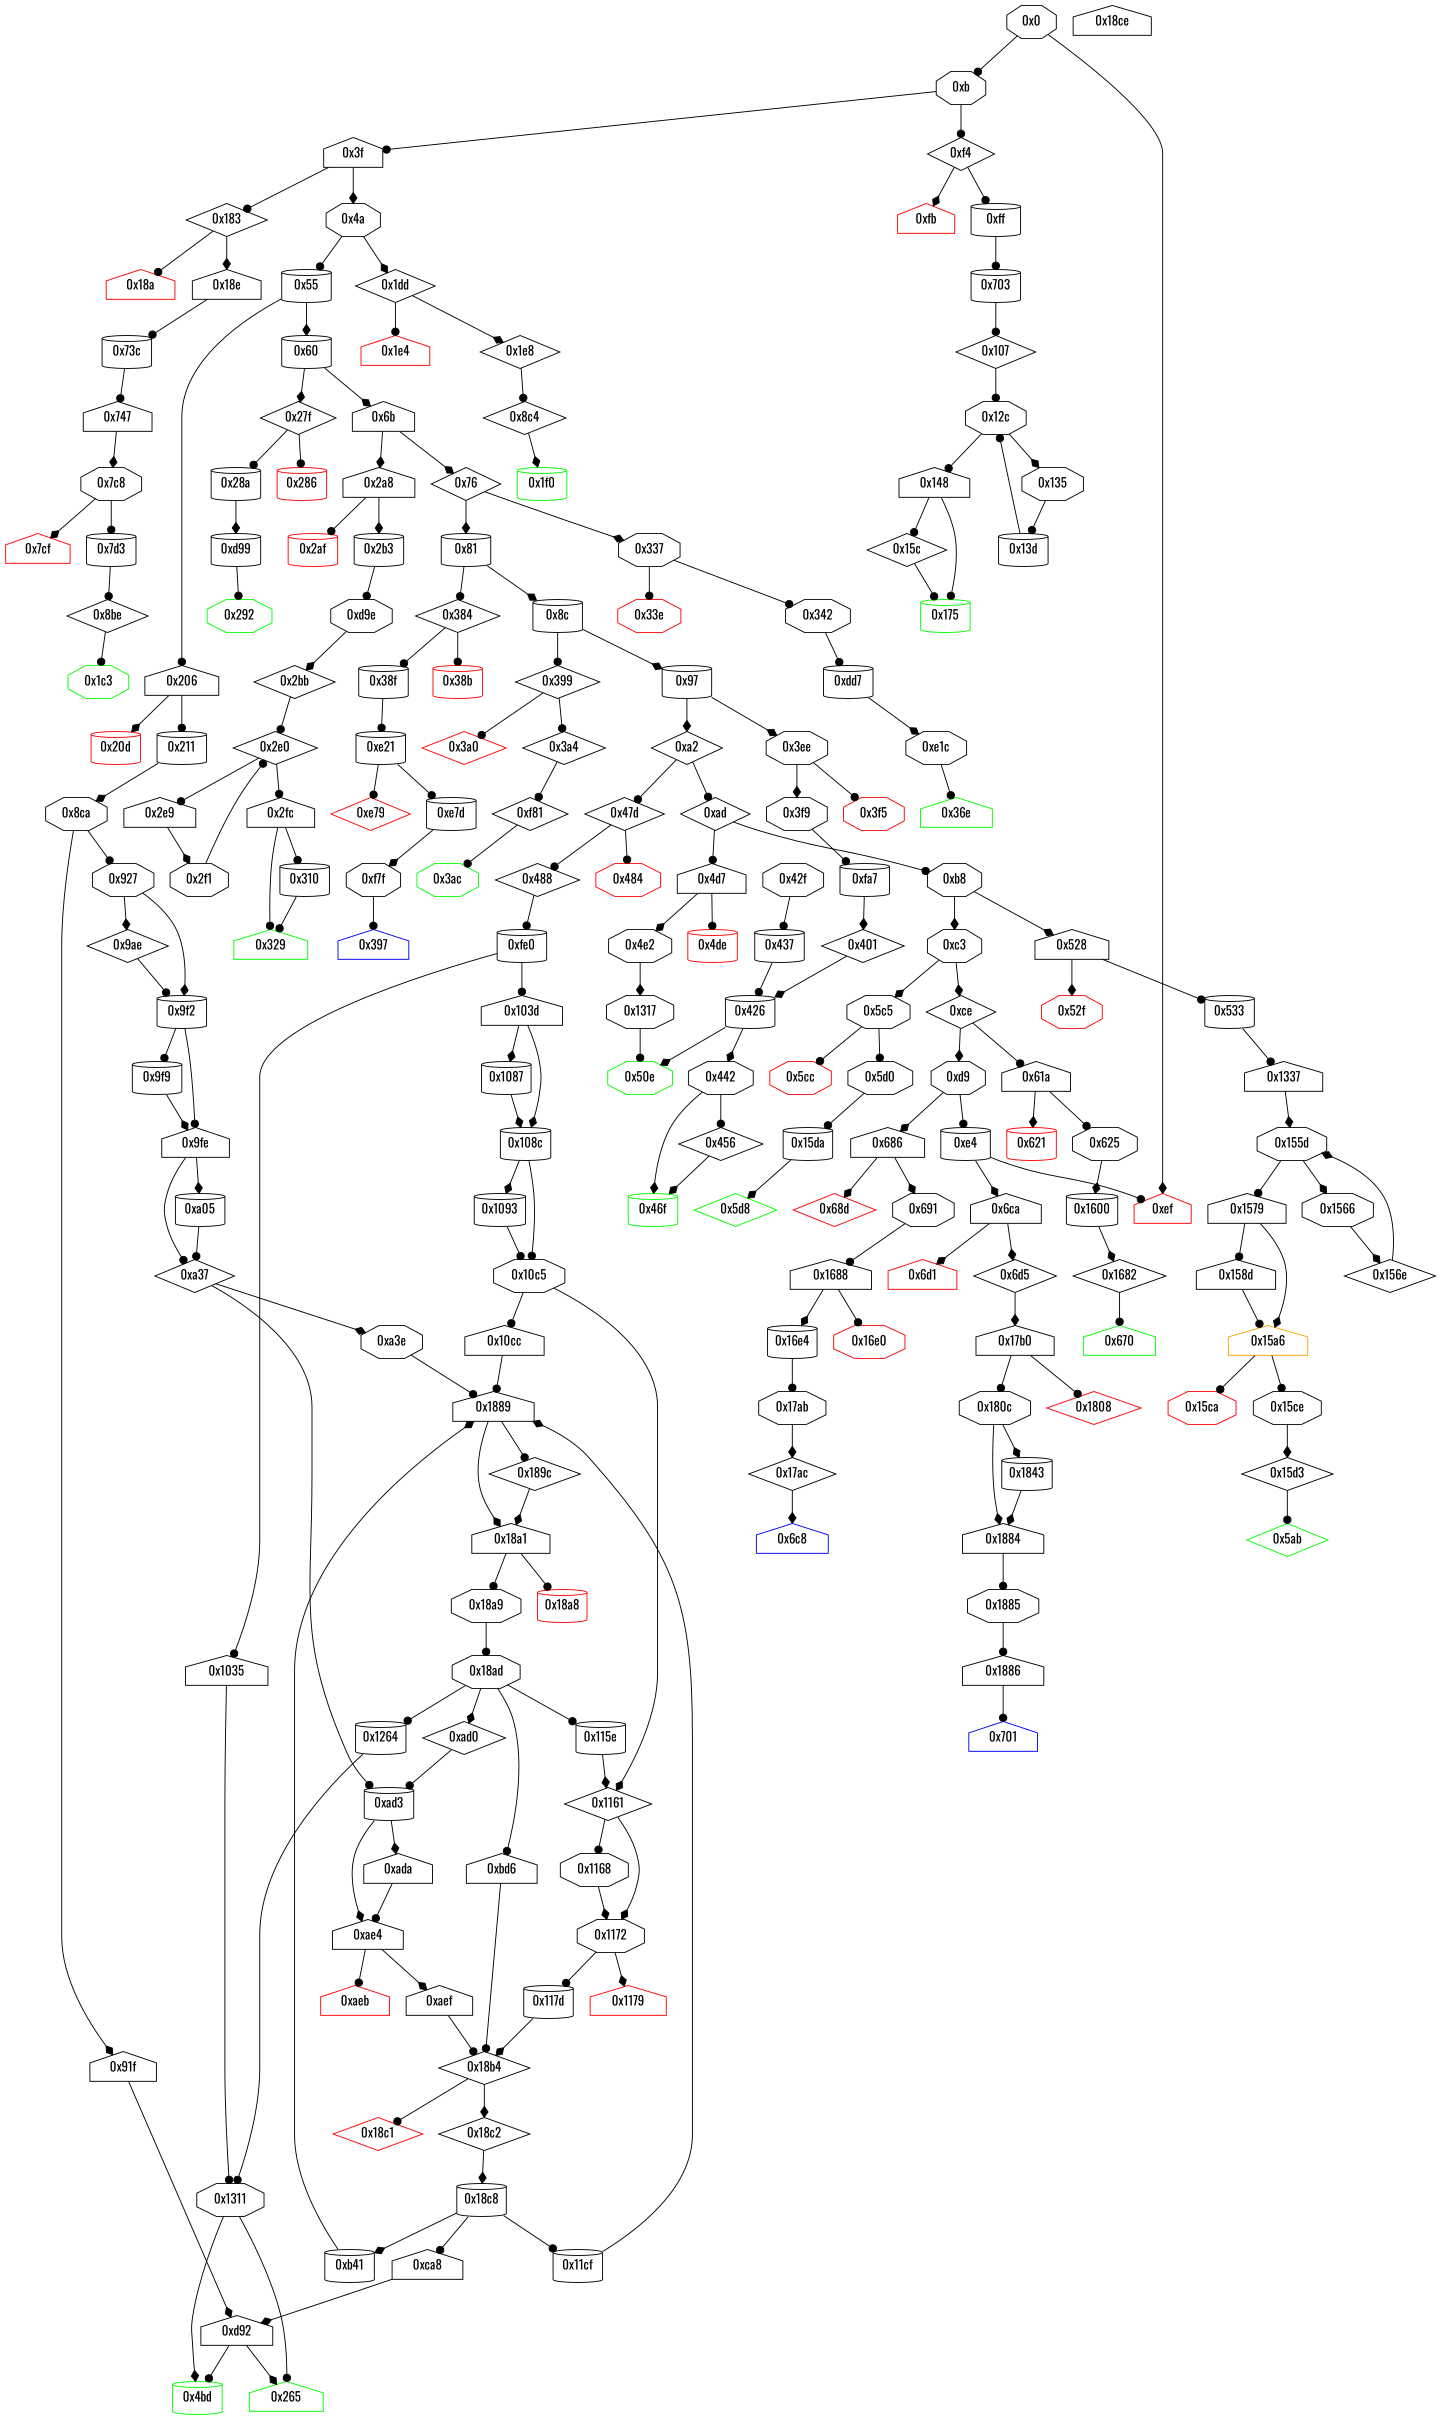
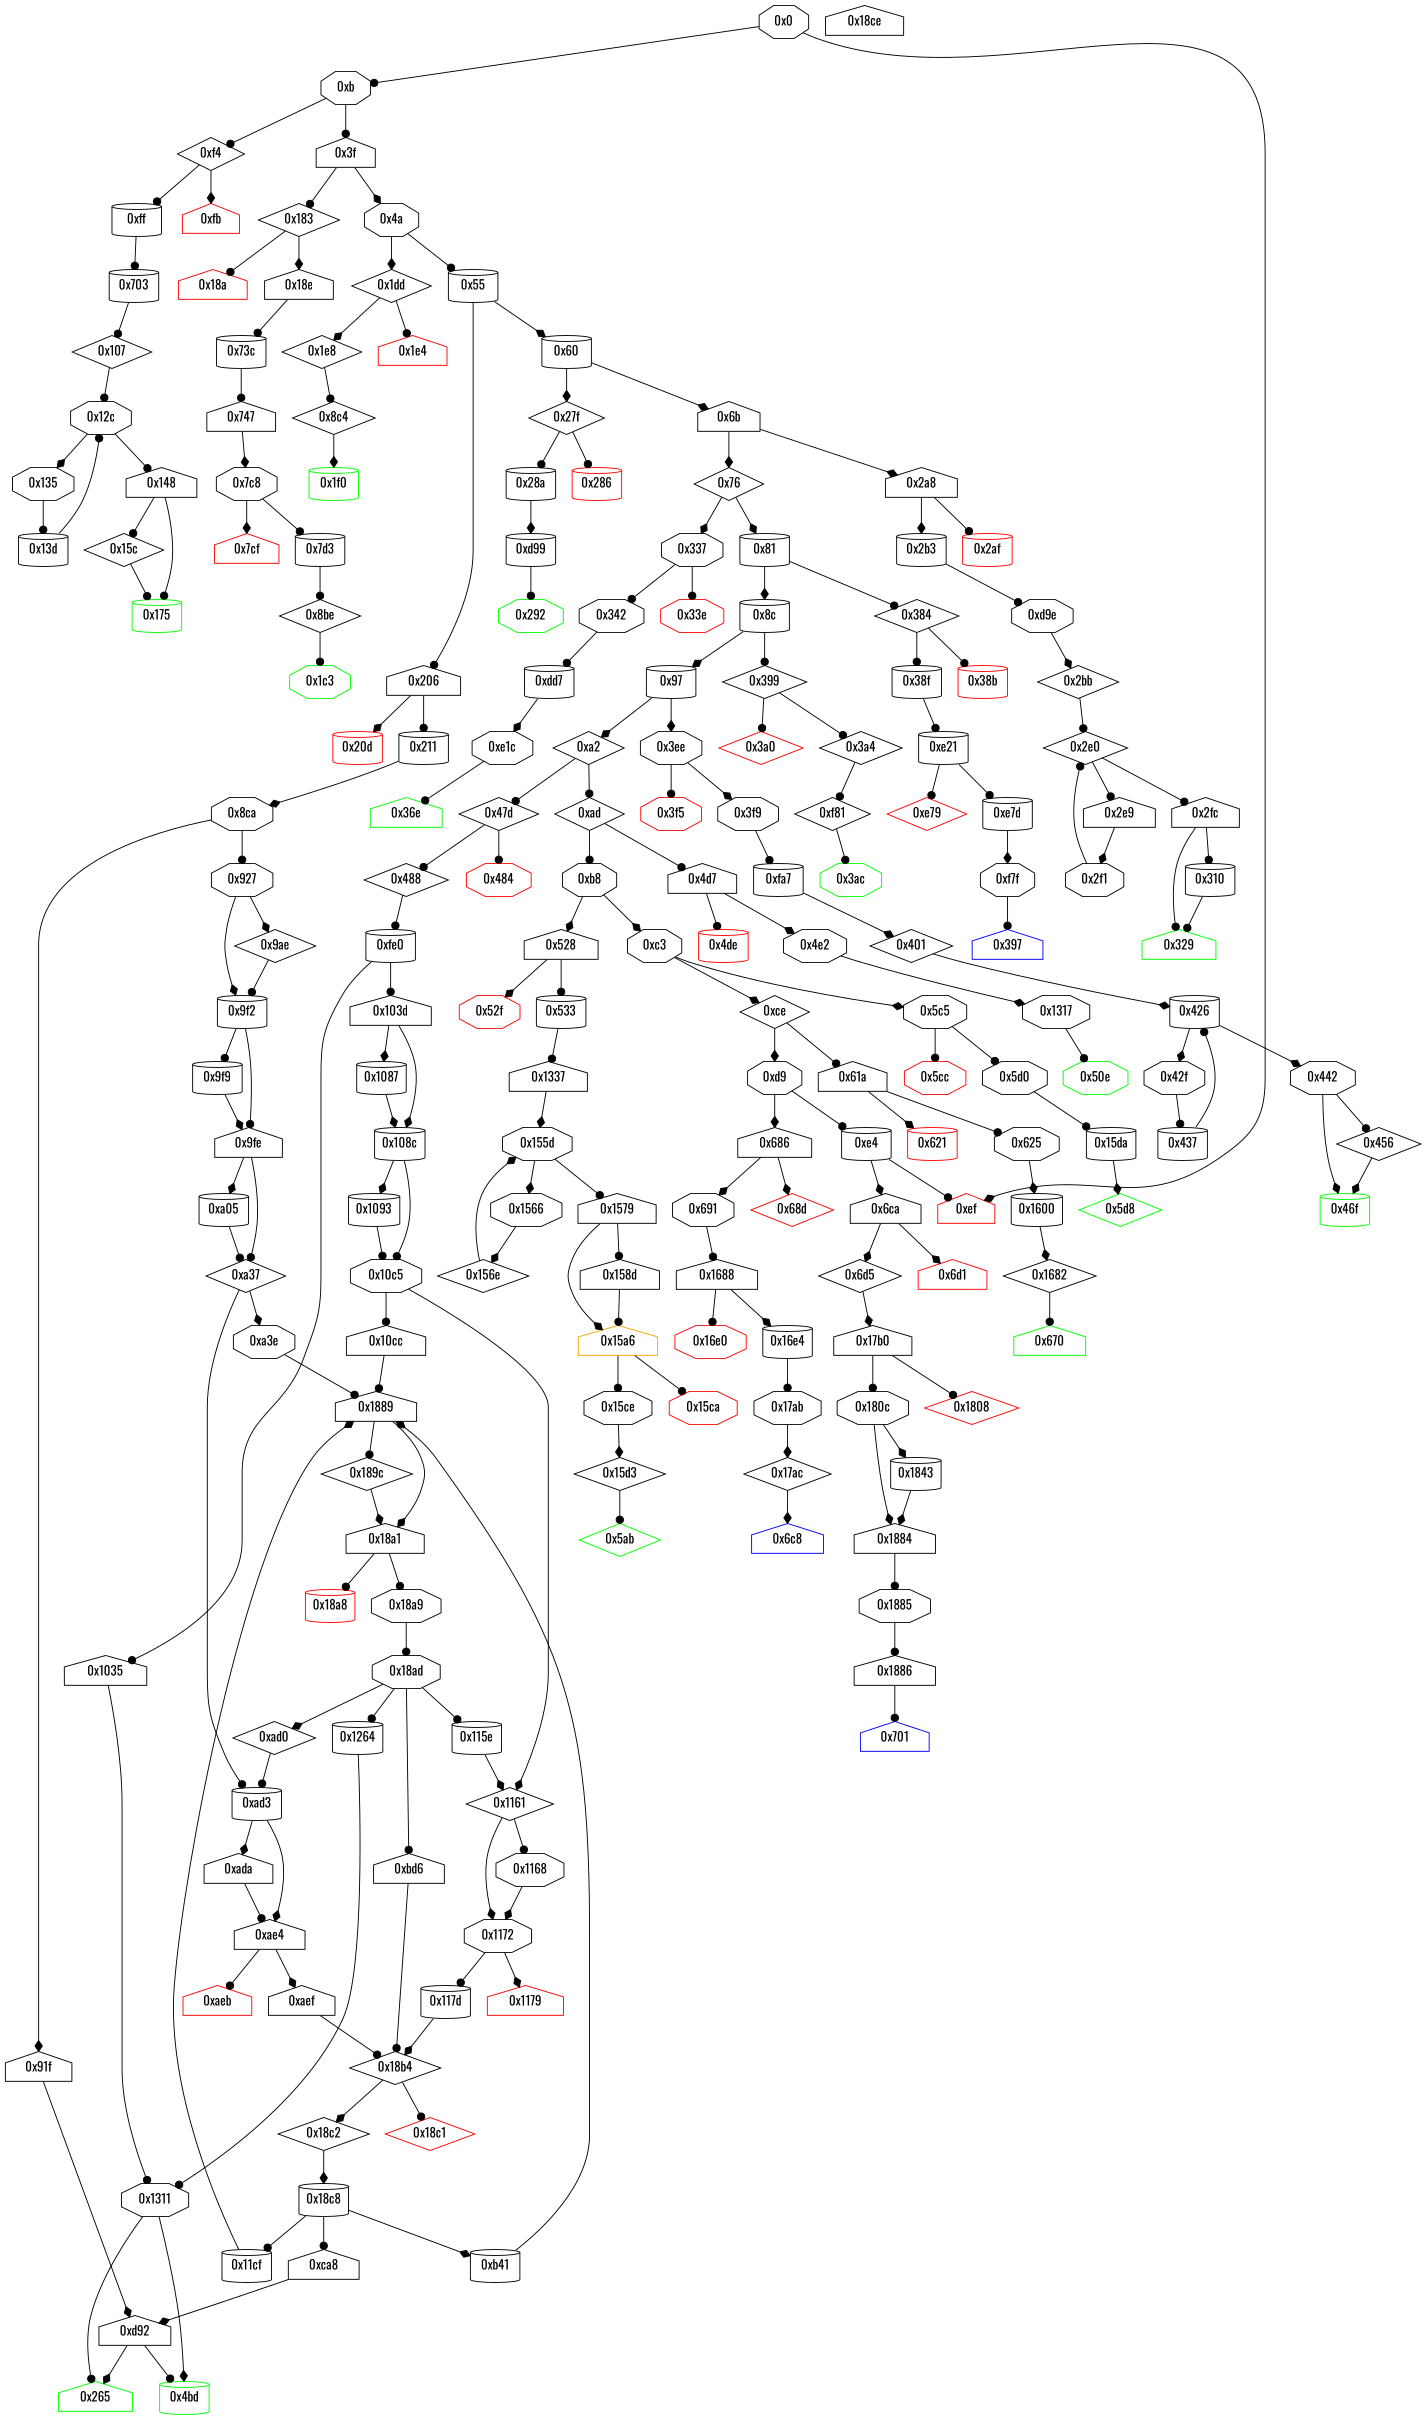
edge "0x426" -> "0x50e": now "0x426" -> "0x42f"
